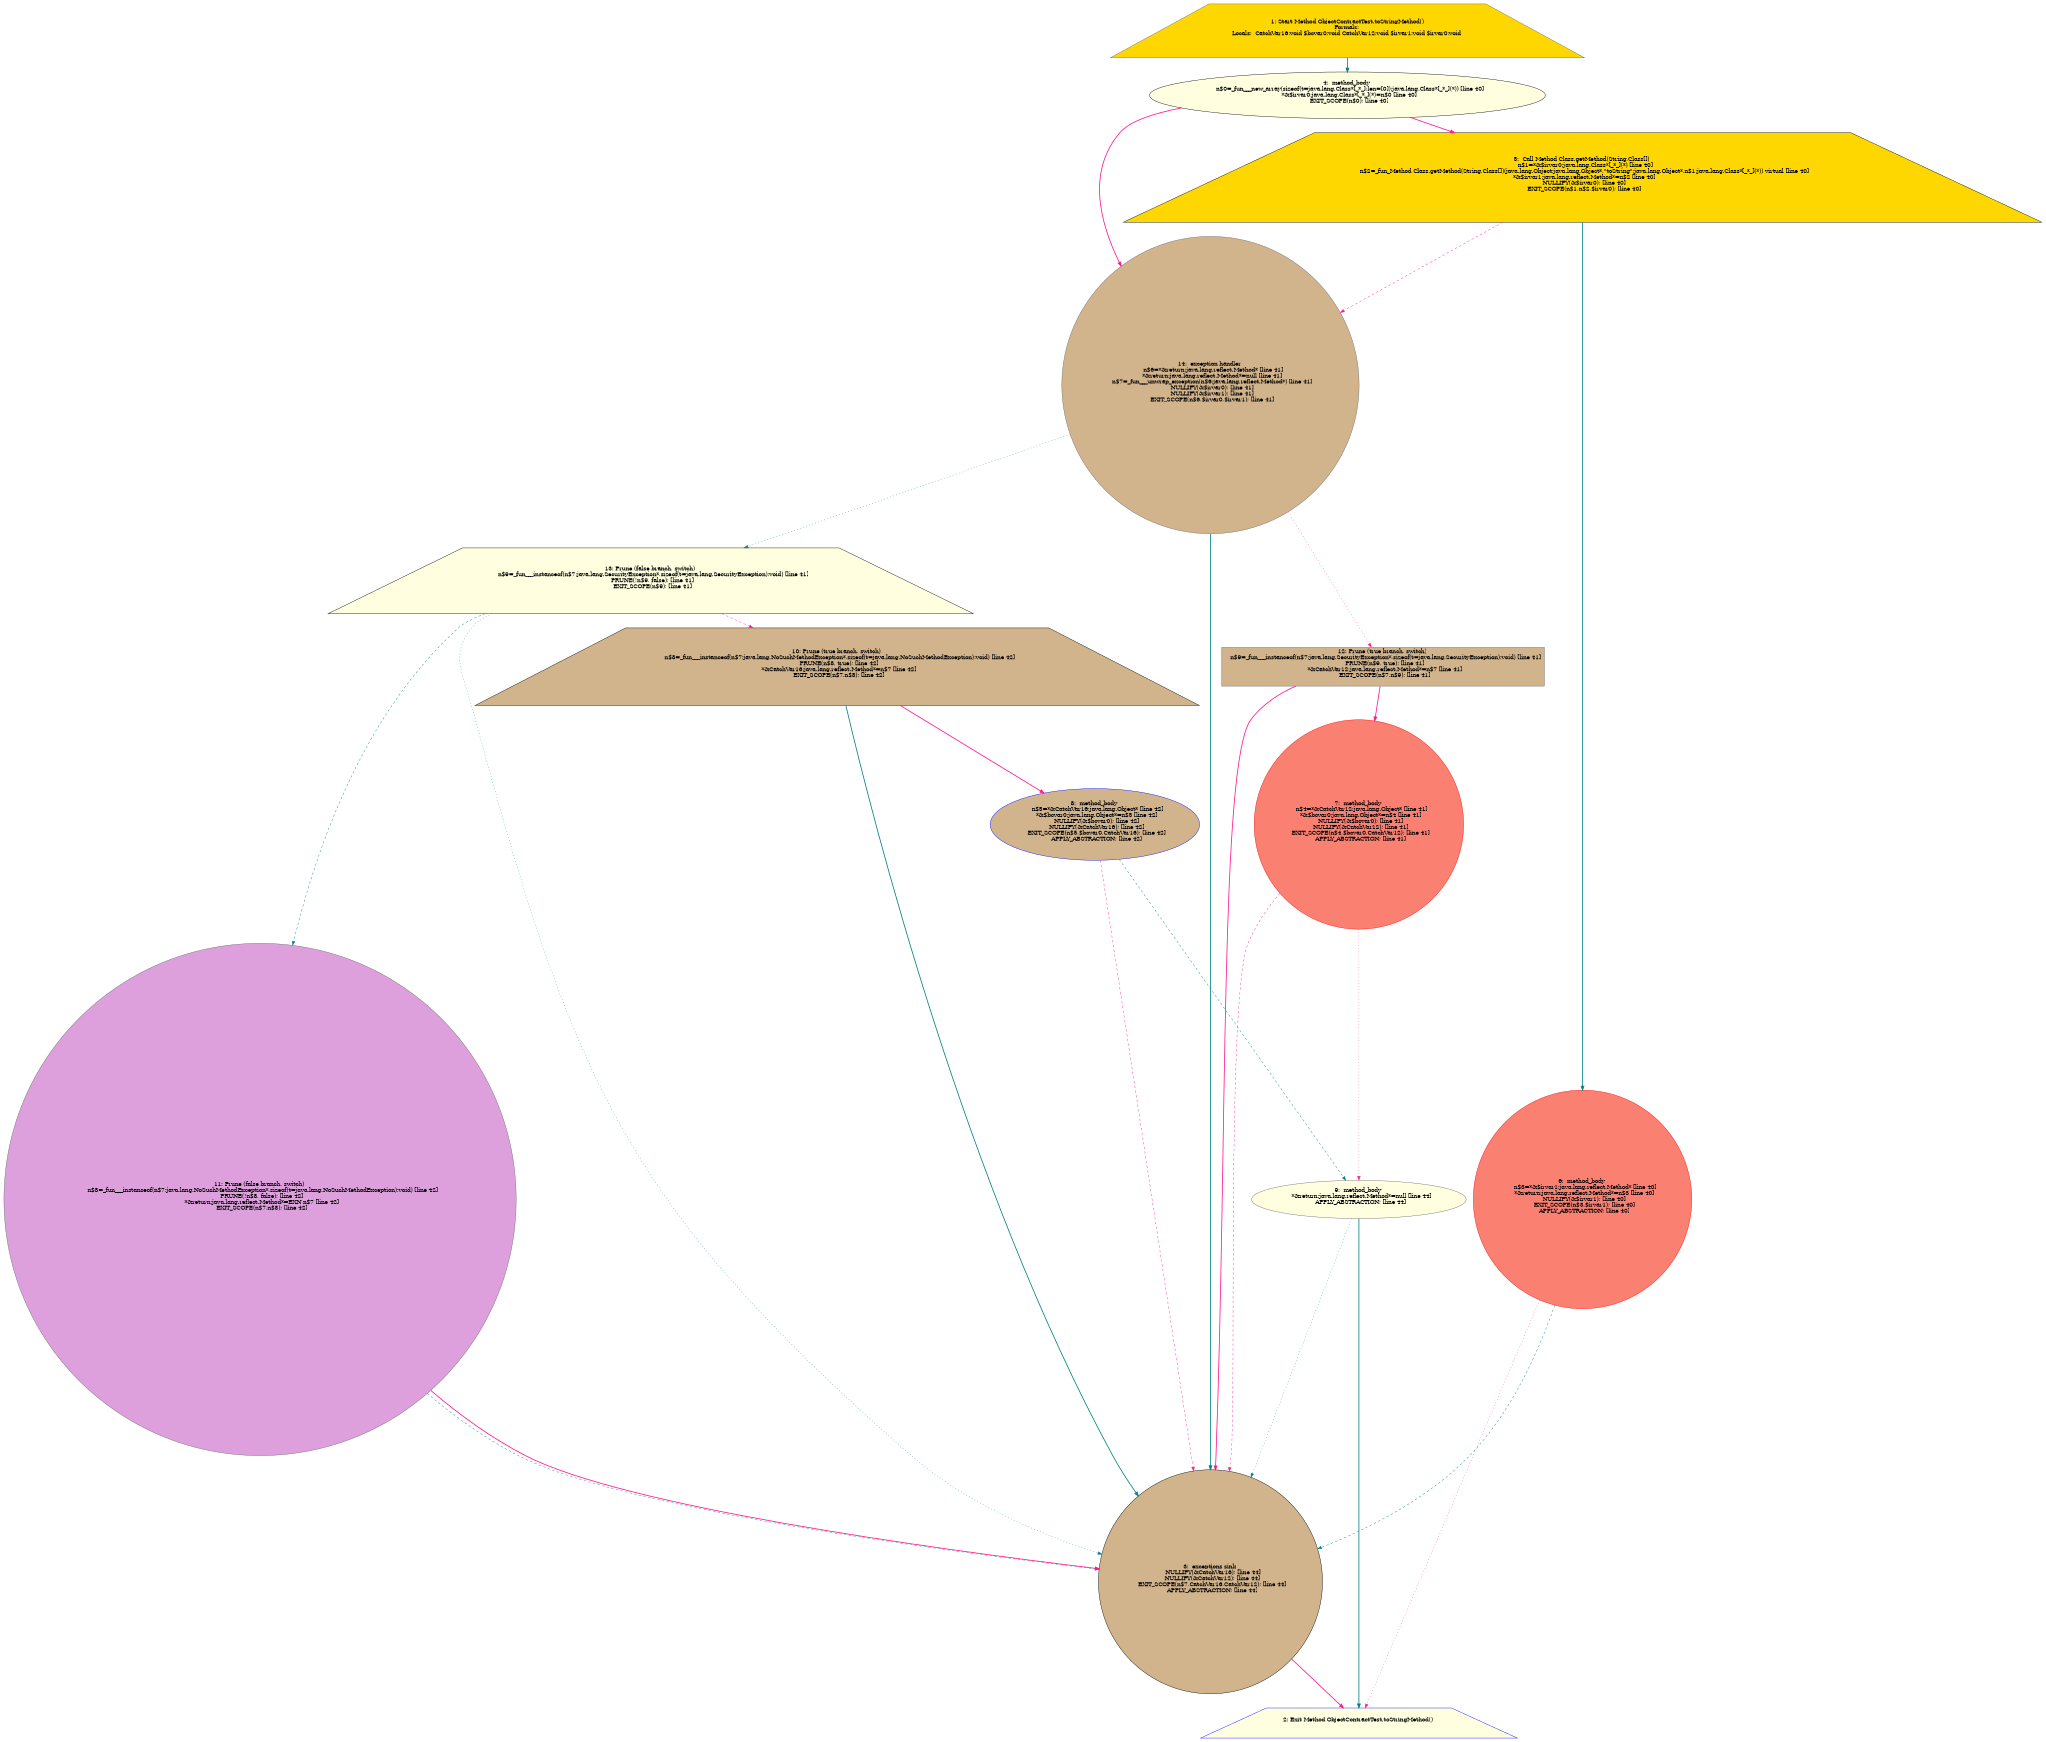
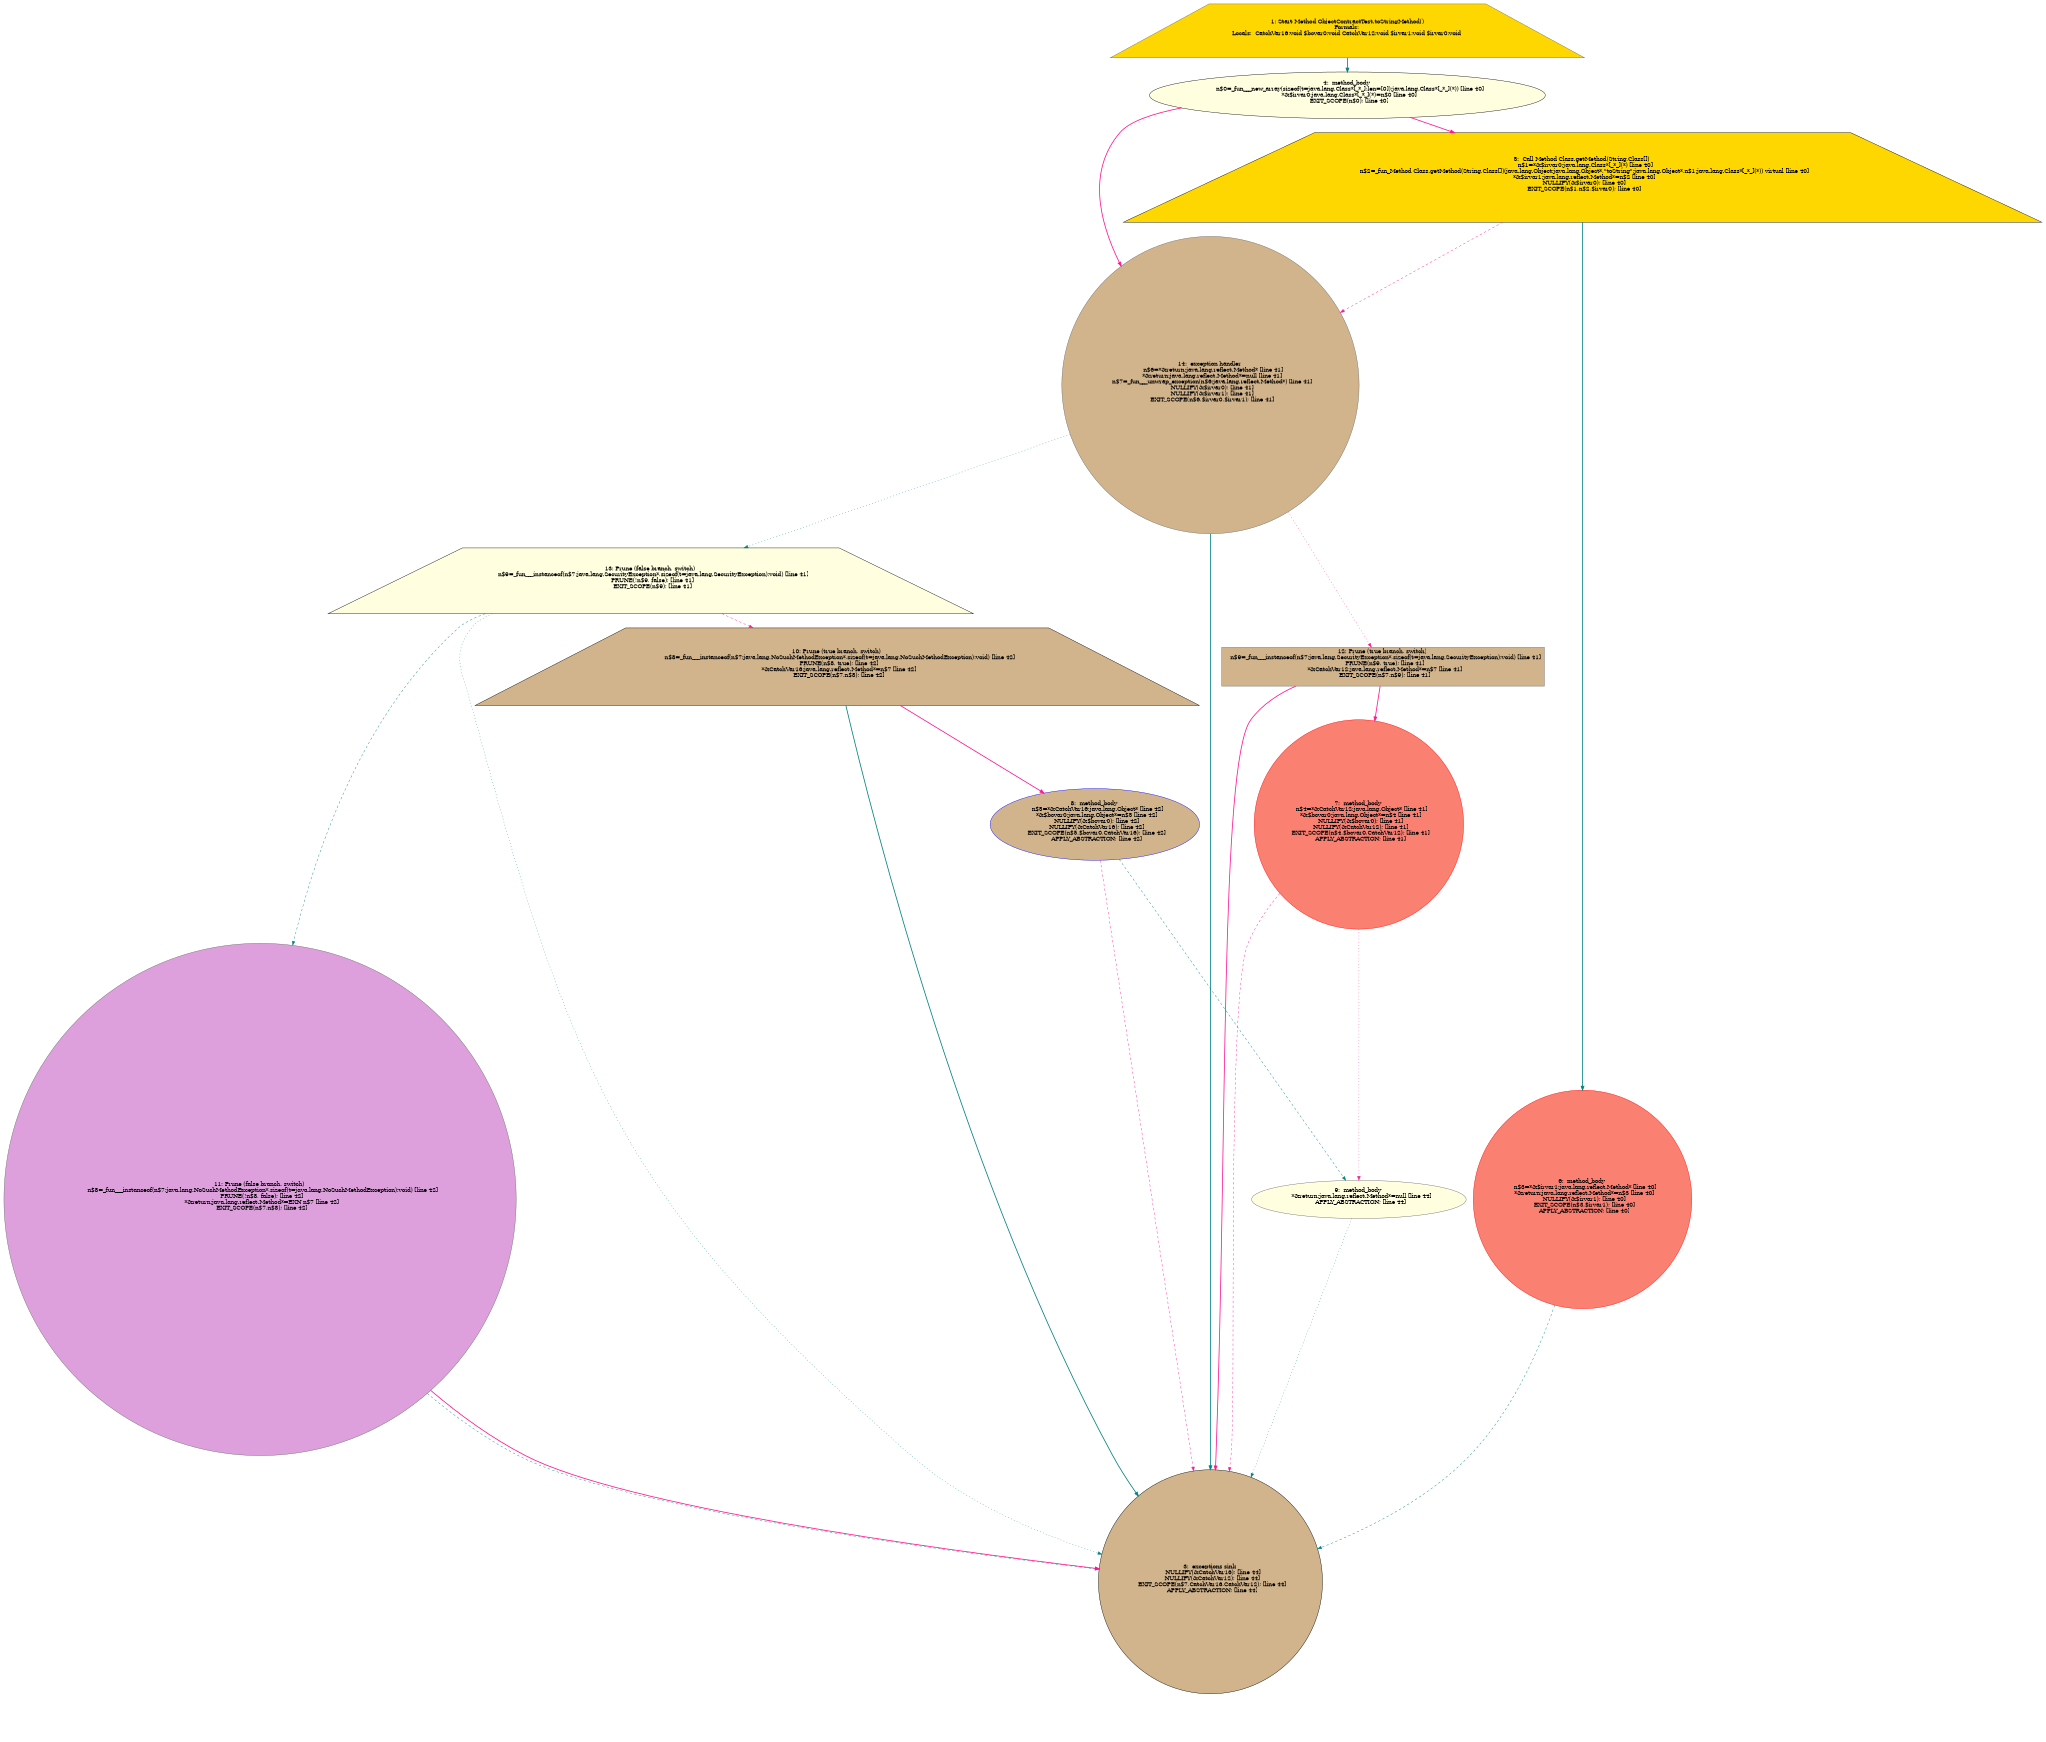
node "2: Exit Method ObjectContractTest.toStringMethod()": removed
